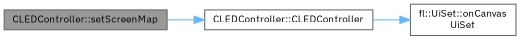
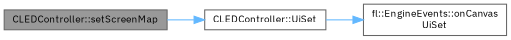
node "CLEDController::CLEDController": label "CLEDController::CLEDController" -> "CLEDController::UiSet"
node "fl::UiSet::onCanvas UiSet": label "fl::UiSet::onCanvas UiSet" -> "fl::EngineEvents::onCanvas UiSet"
